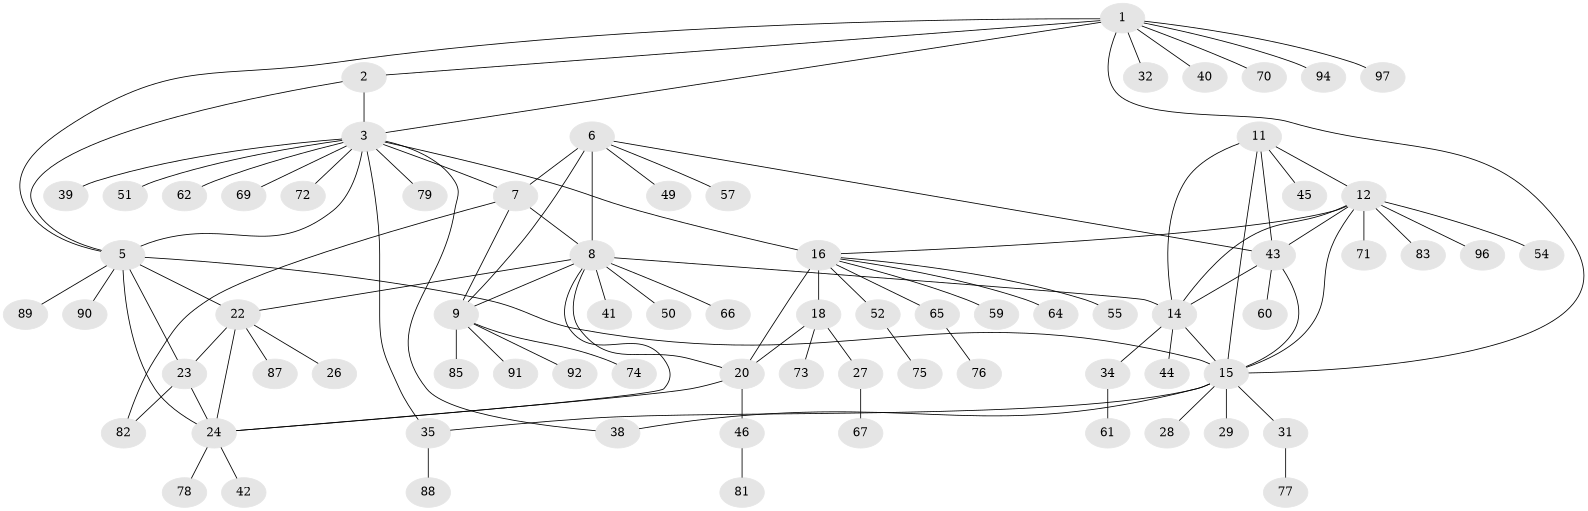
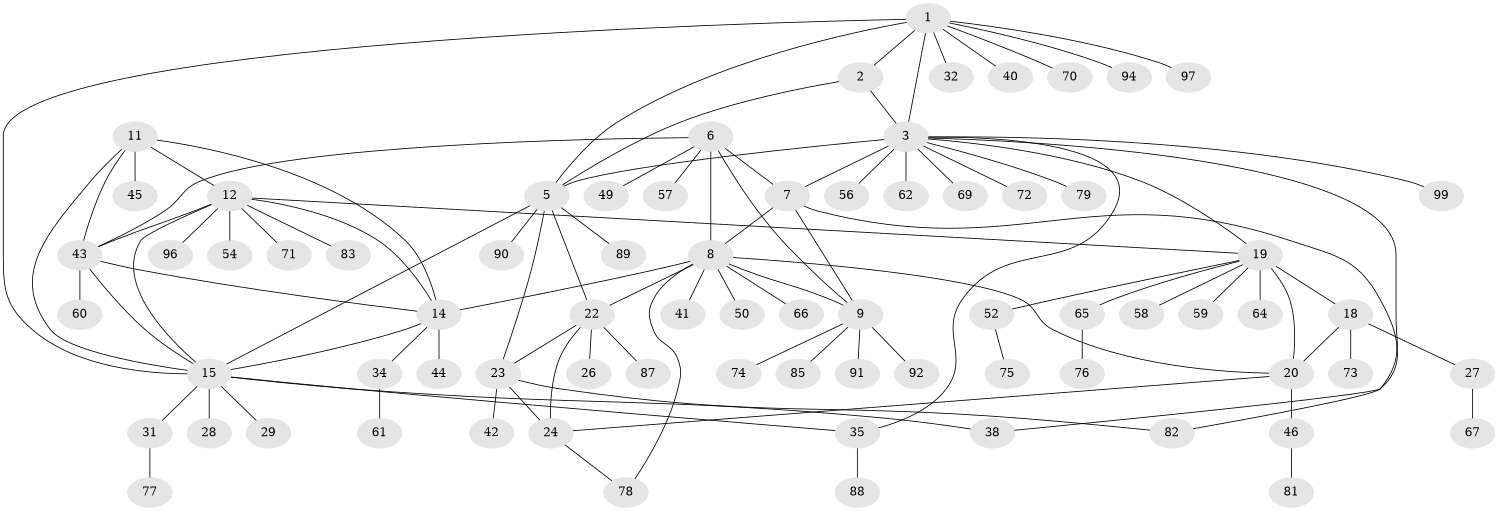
node "39": label "39" -> "99"
node "51": label "51" -> "56"
node "16": label "16" -> "19"
node "55": label "55" -> "58"
edge "5" -- "24": removed
edge "8" -- "24": now "8" -- "78"
edge "24" -- "42": now "23" -- "42"
